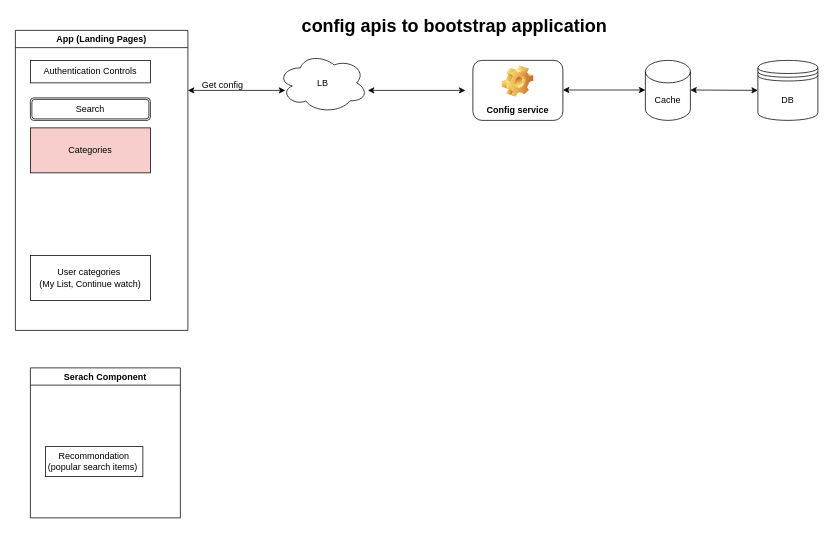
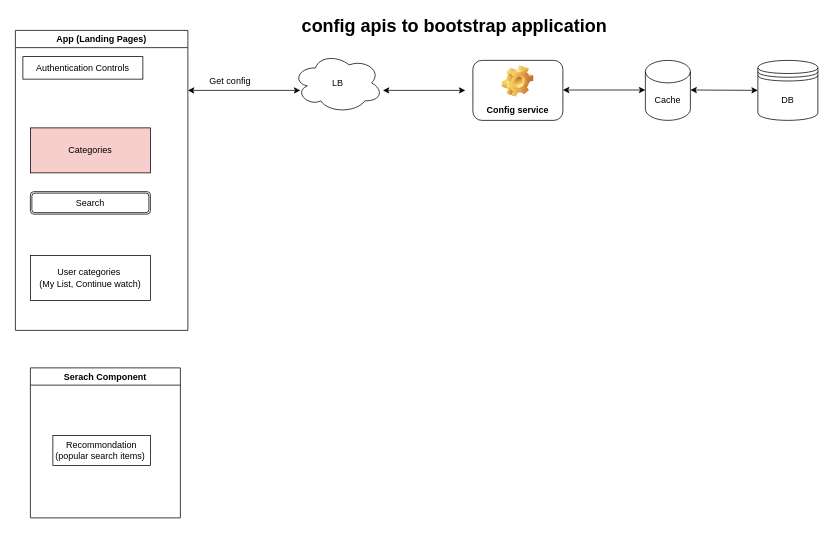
node "Authentication Controls": moved (90, 72) -> (83, 68)
node "LB": moved (323, 83) -> (338, 83)
node "Get config": moved (222, 85) -> (230, 81)
node "Search": moved (90, 109) -> (90, 203)
node "Recommondation (popular search items)": moved (94, 462) -> (102, 450)
